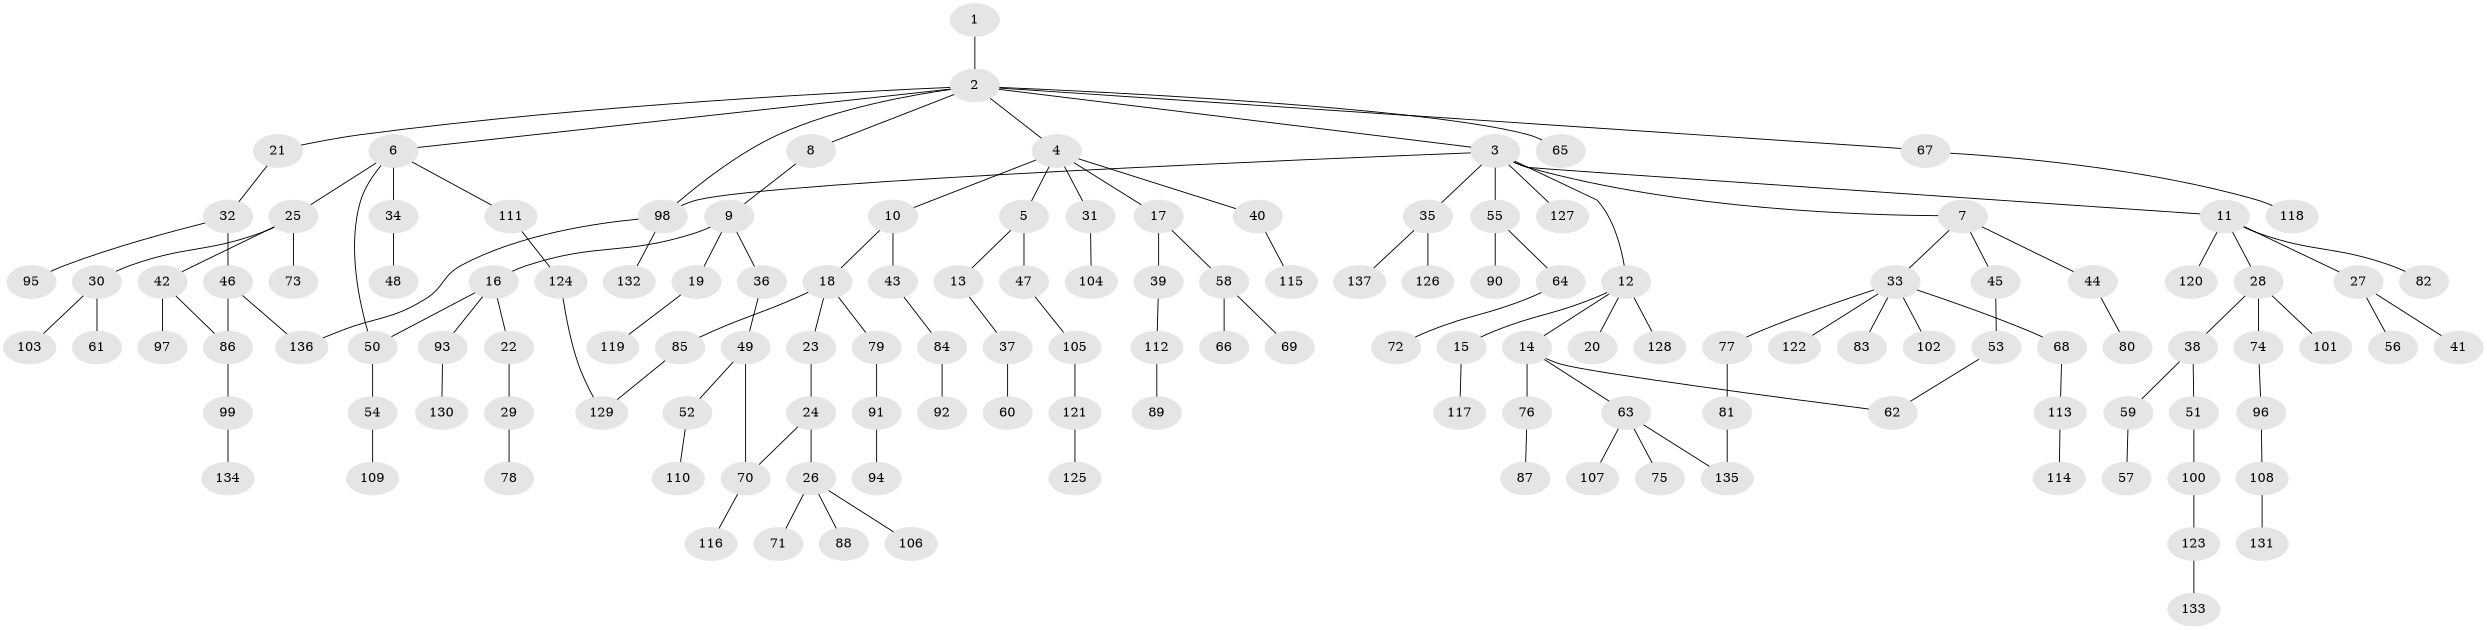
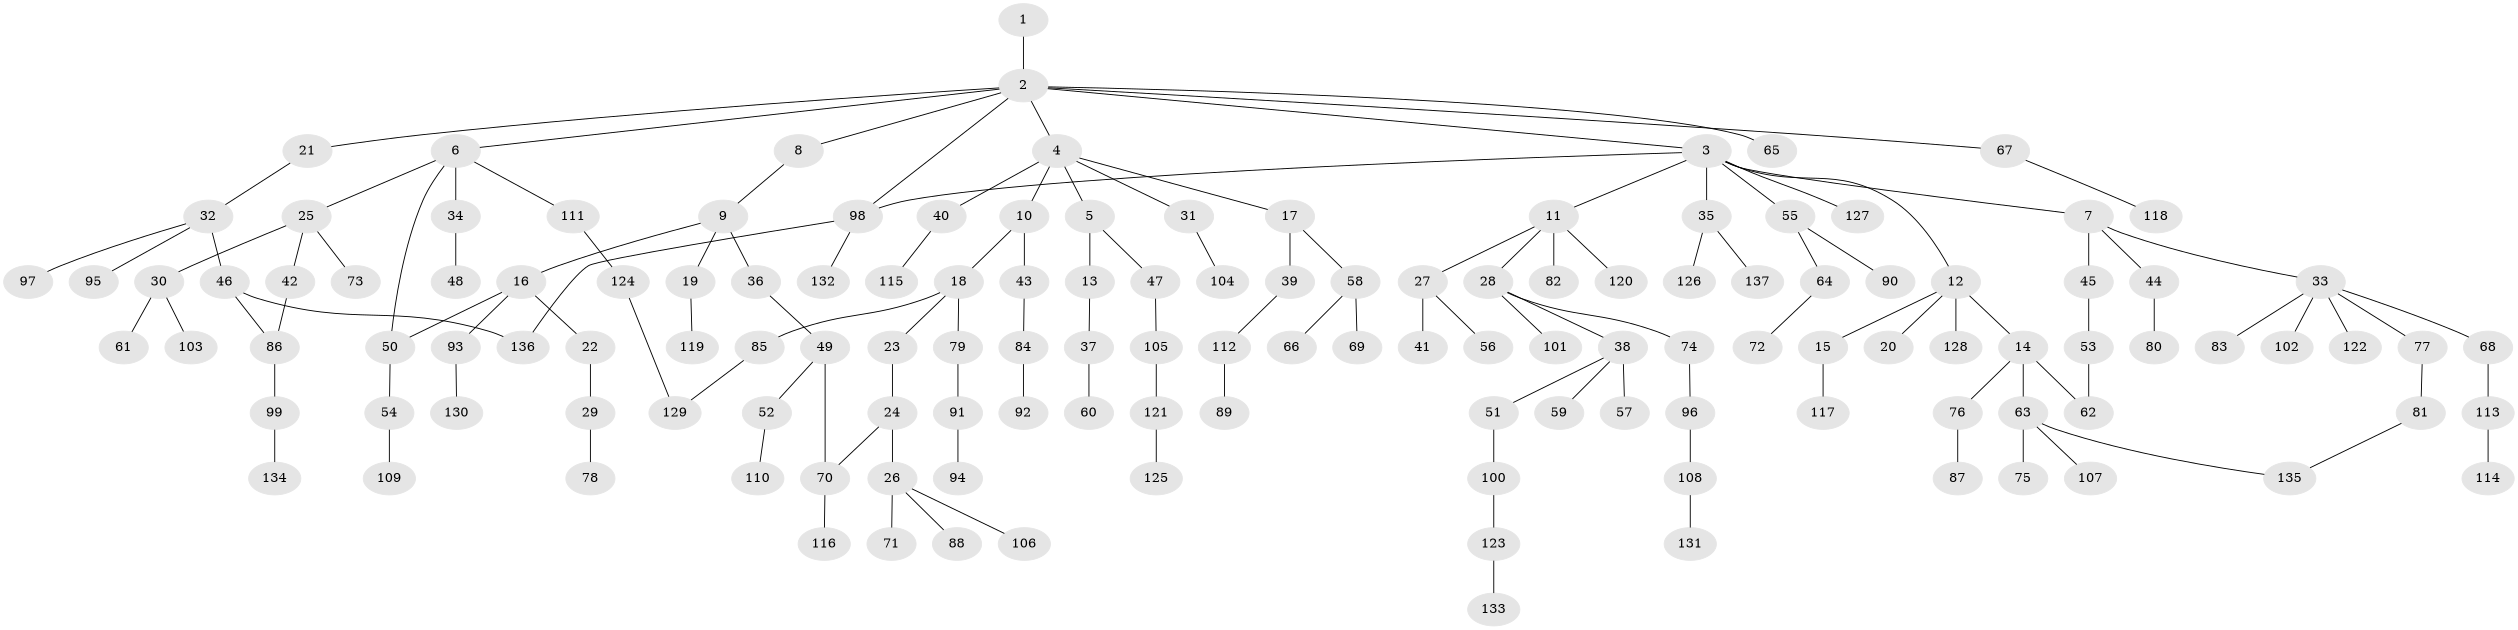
edge "42" -- "97": now "32" -- "97"
edge "59" -- "57": now "38" -- "57"
